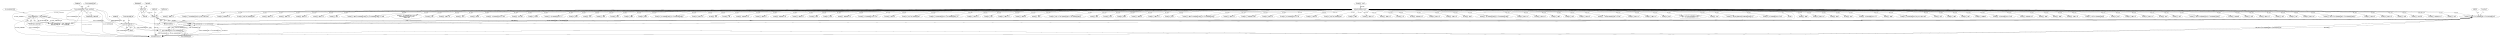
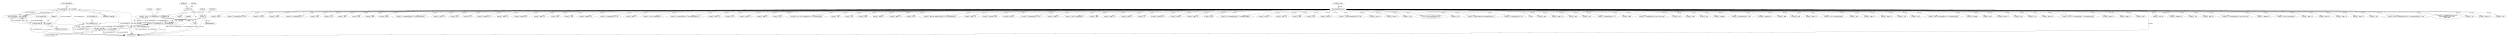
edge "(Call,op->operands[0].reg == X86R_UNDEFINED)" -> "(Literal,3)": now "(Call,op->operands[0].reg == X86R_UNDEFINED)" -> "(Call,op->operands[1].reg << 3 | op->operands[0].reg)"
